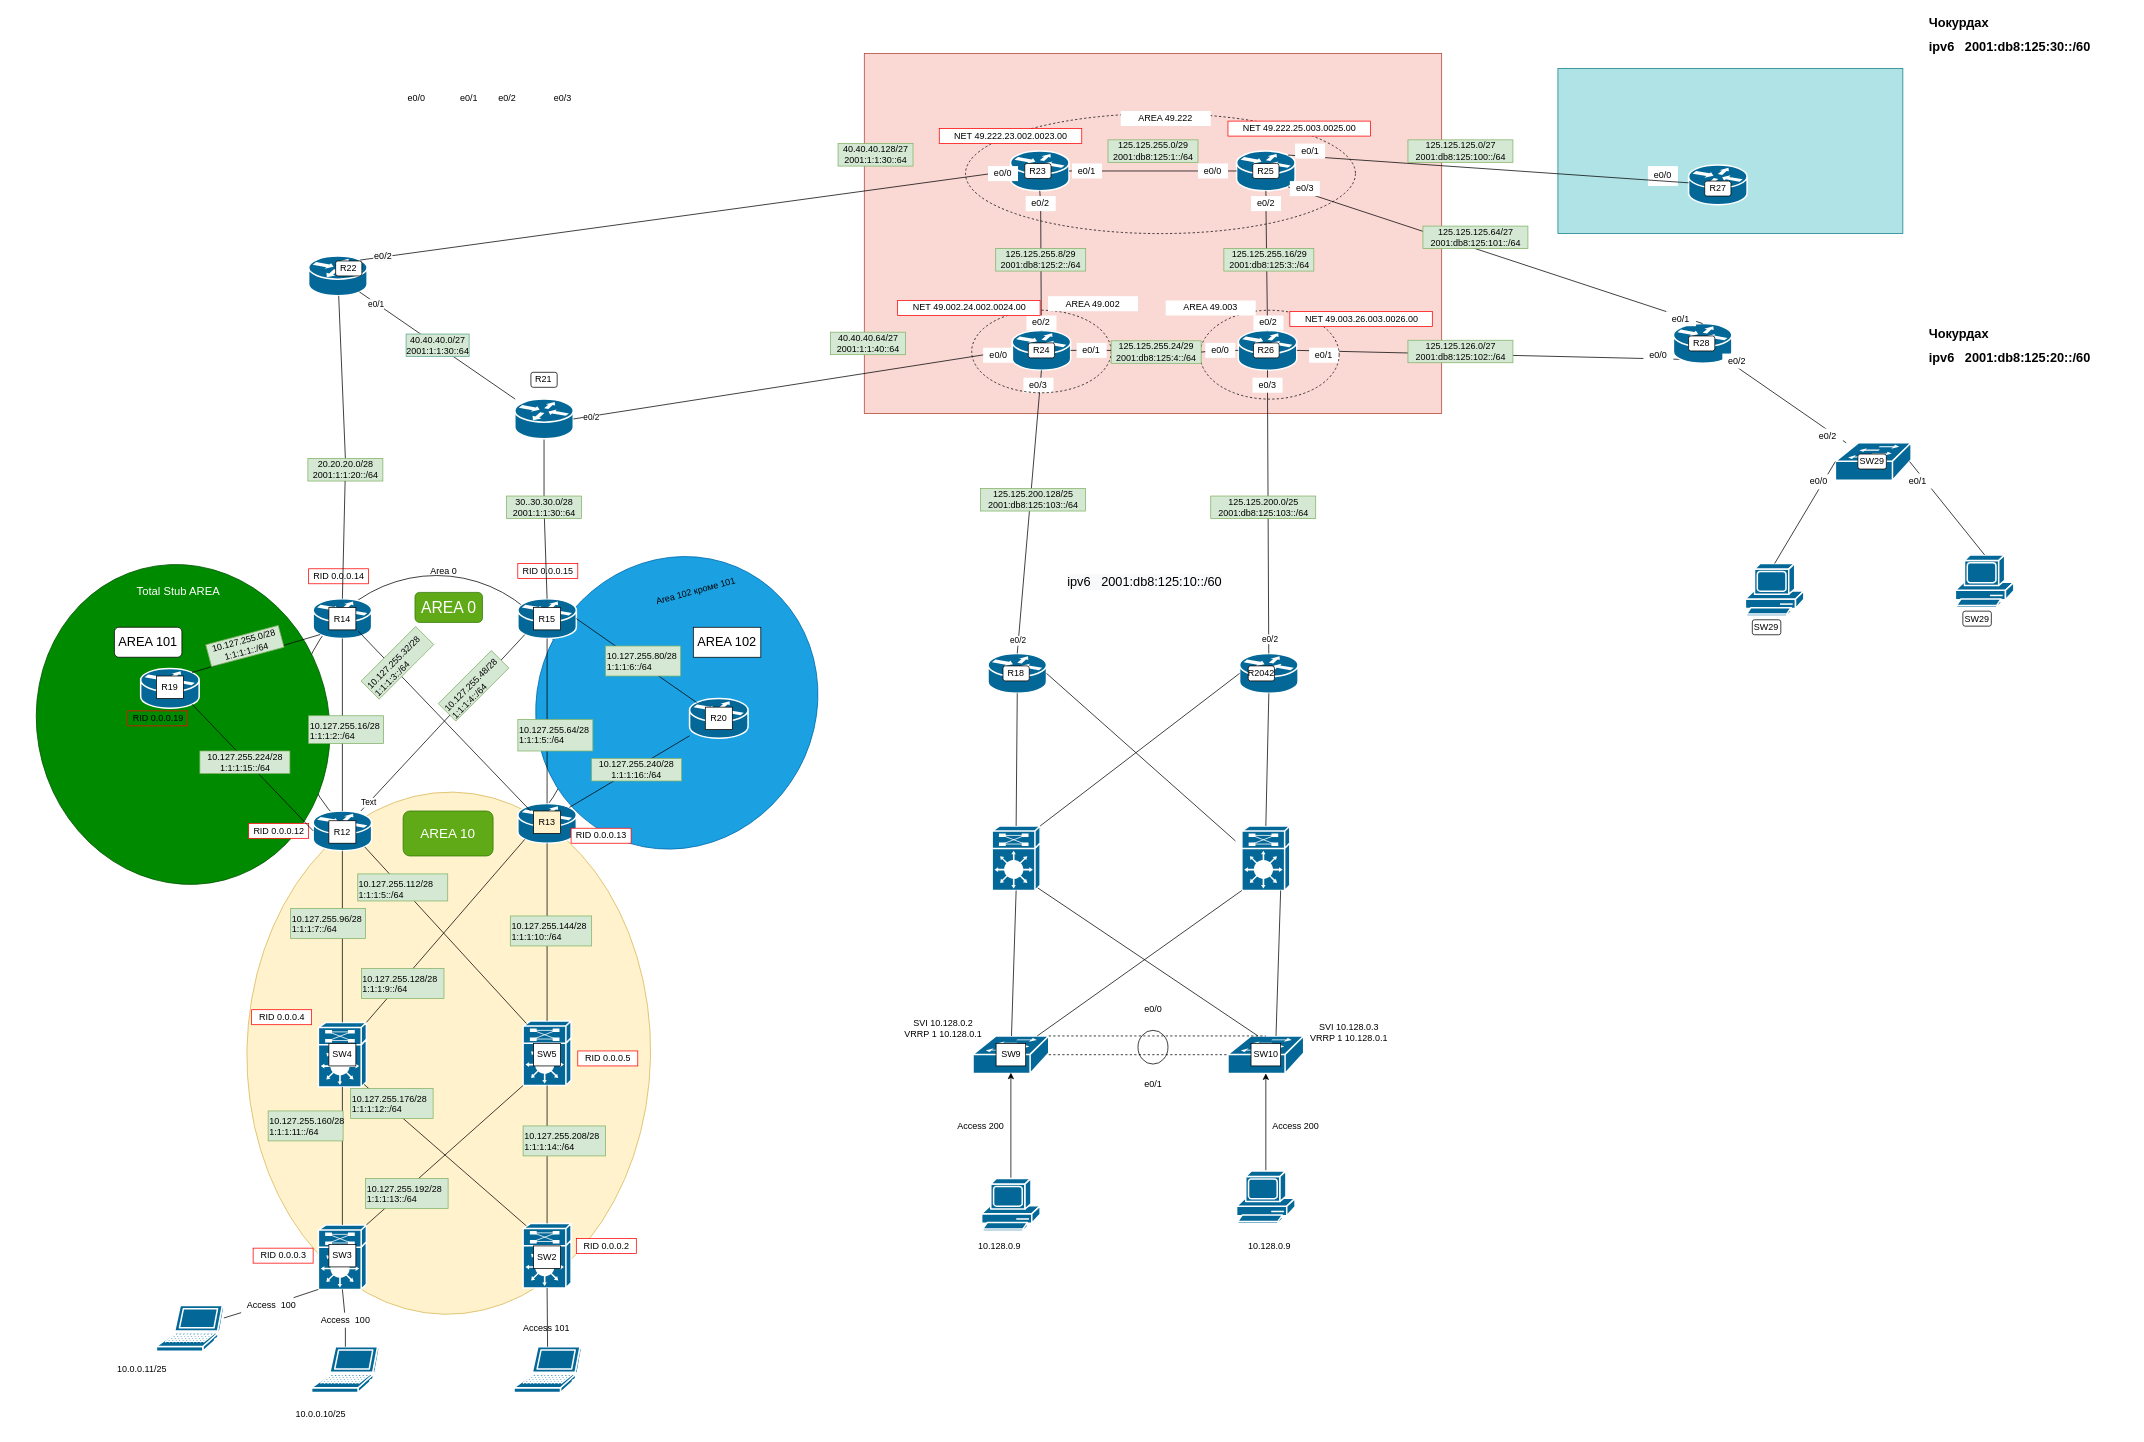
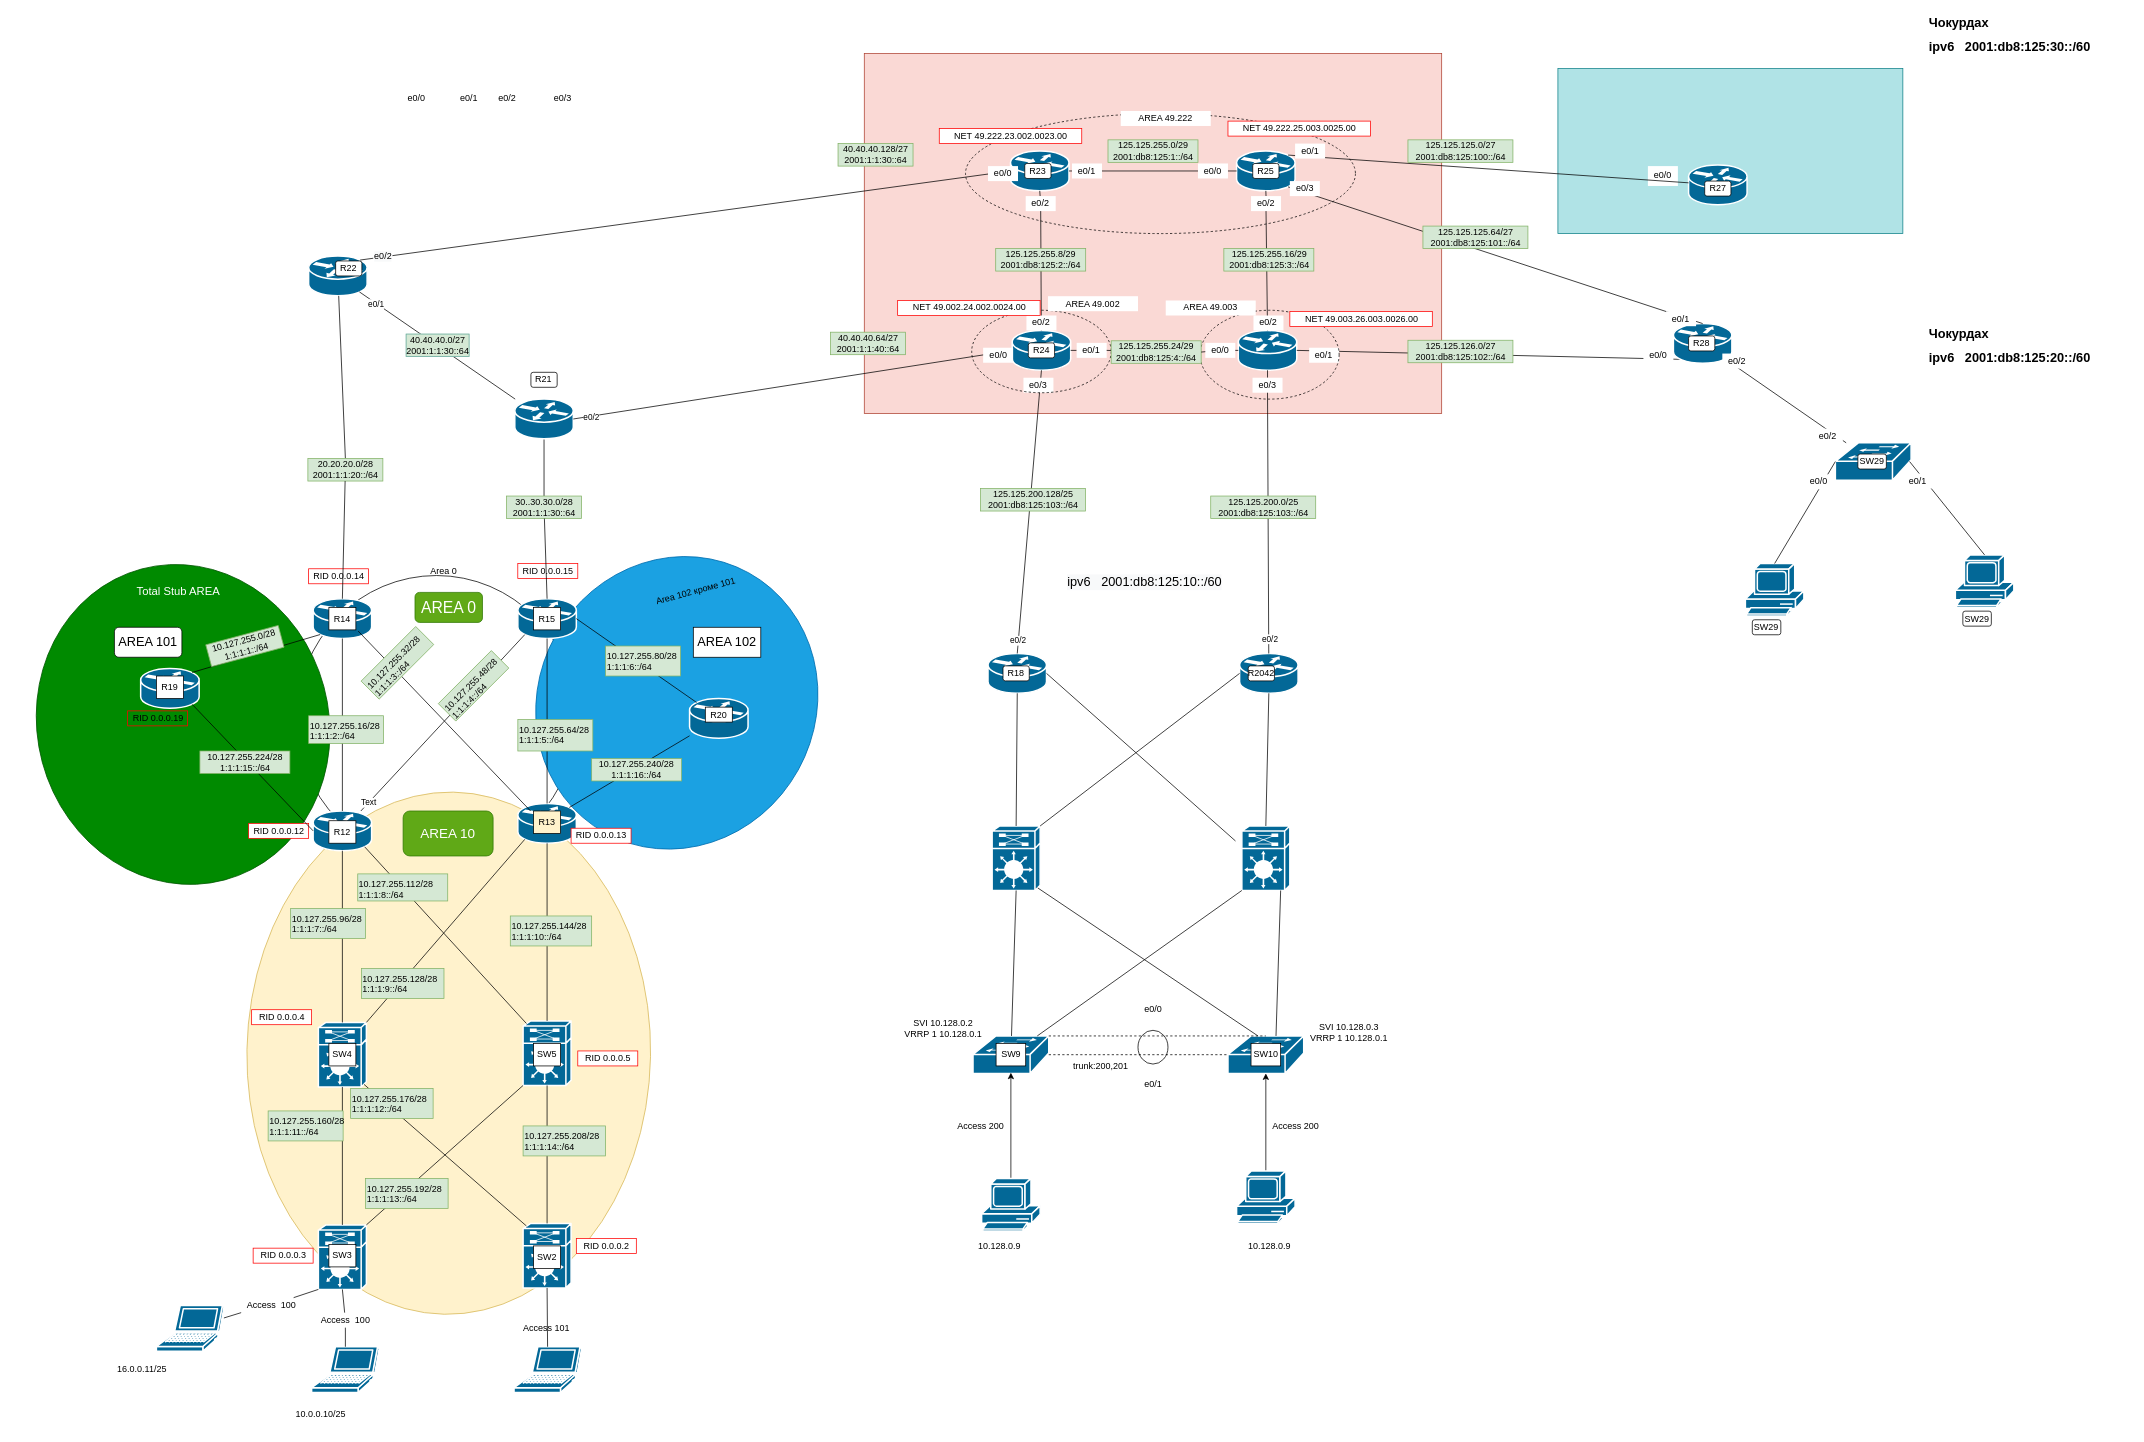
node "R26": removed
node "R20": size 27x23 -> 27x15
node "10.127.255.112/28 1:1:1:5::/64": label "10.127.255.112/28 1:1:1:5::/64" -> "10.127.255.112/28 1:1:1:8::/64"
node "trunk:200,201": added
node "10.0.0.11/25": label "10.0.0.11/25" -> "16.0.0.11/25"
